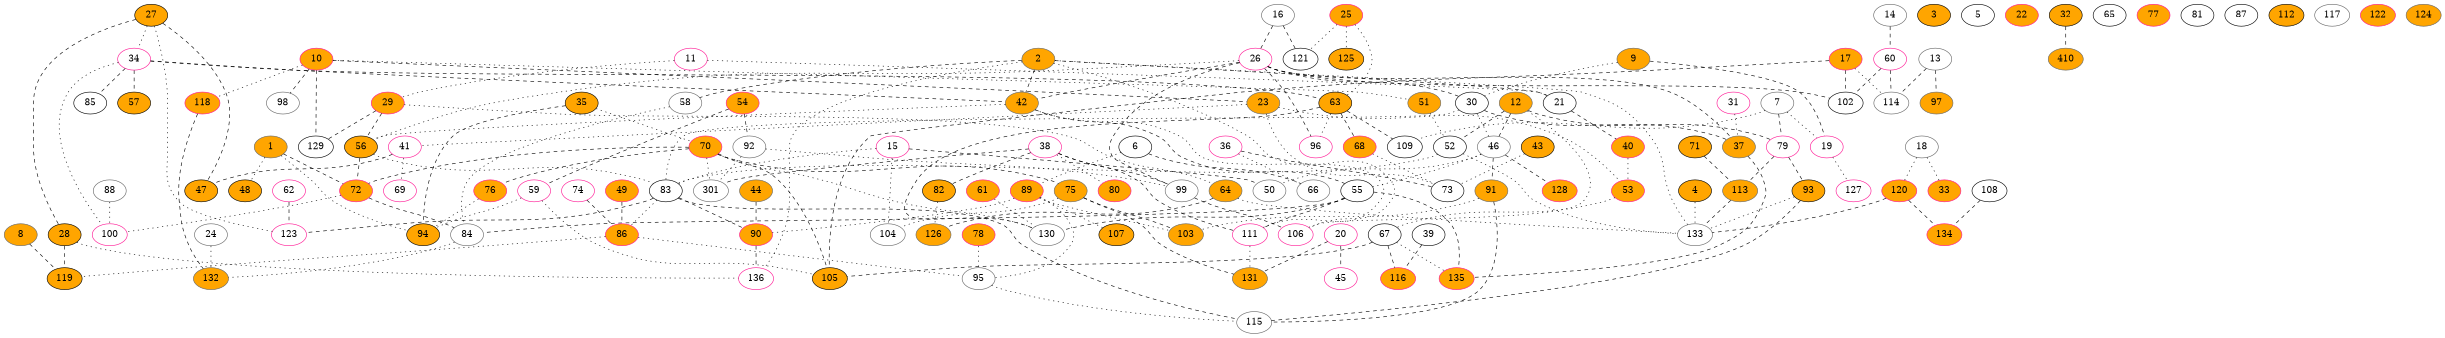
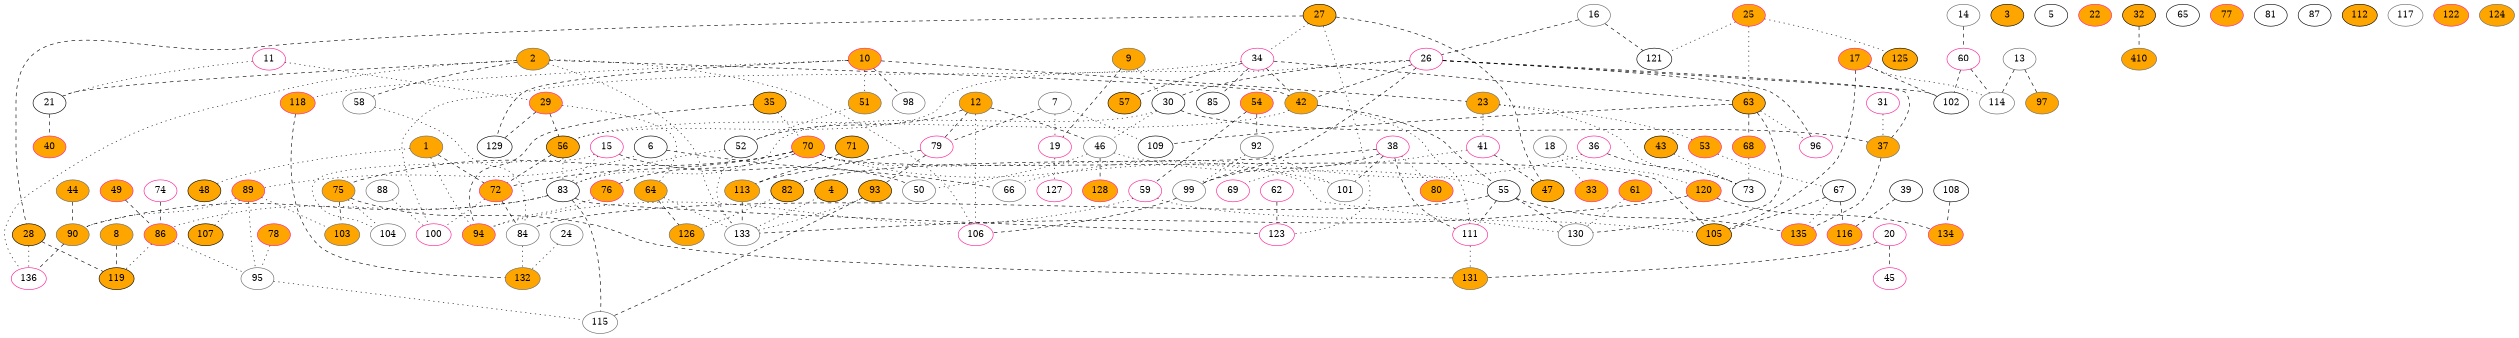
edge "40" -- "53": removed
node "301": label "301" -> "101"
node "91": removed
node "94": color black -> deeppink
node "90": color deeppink -> gray40
